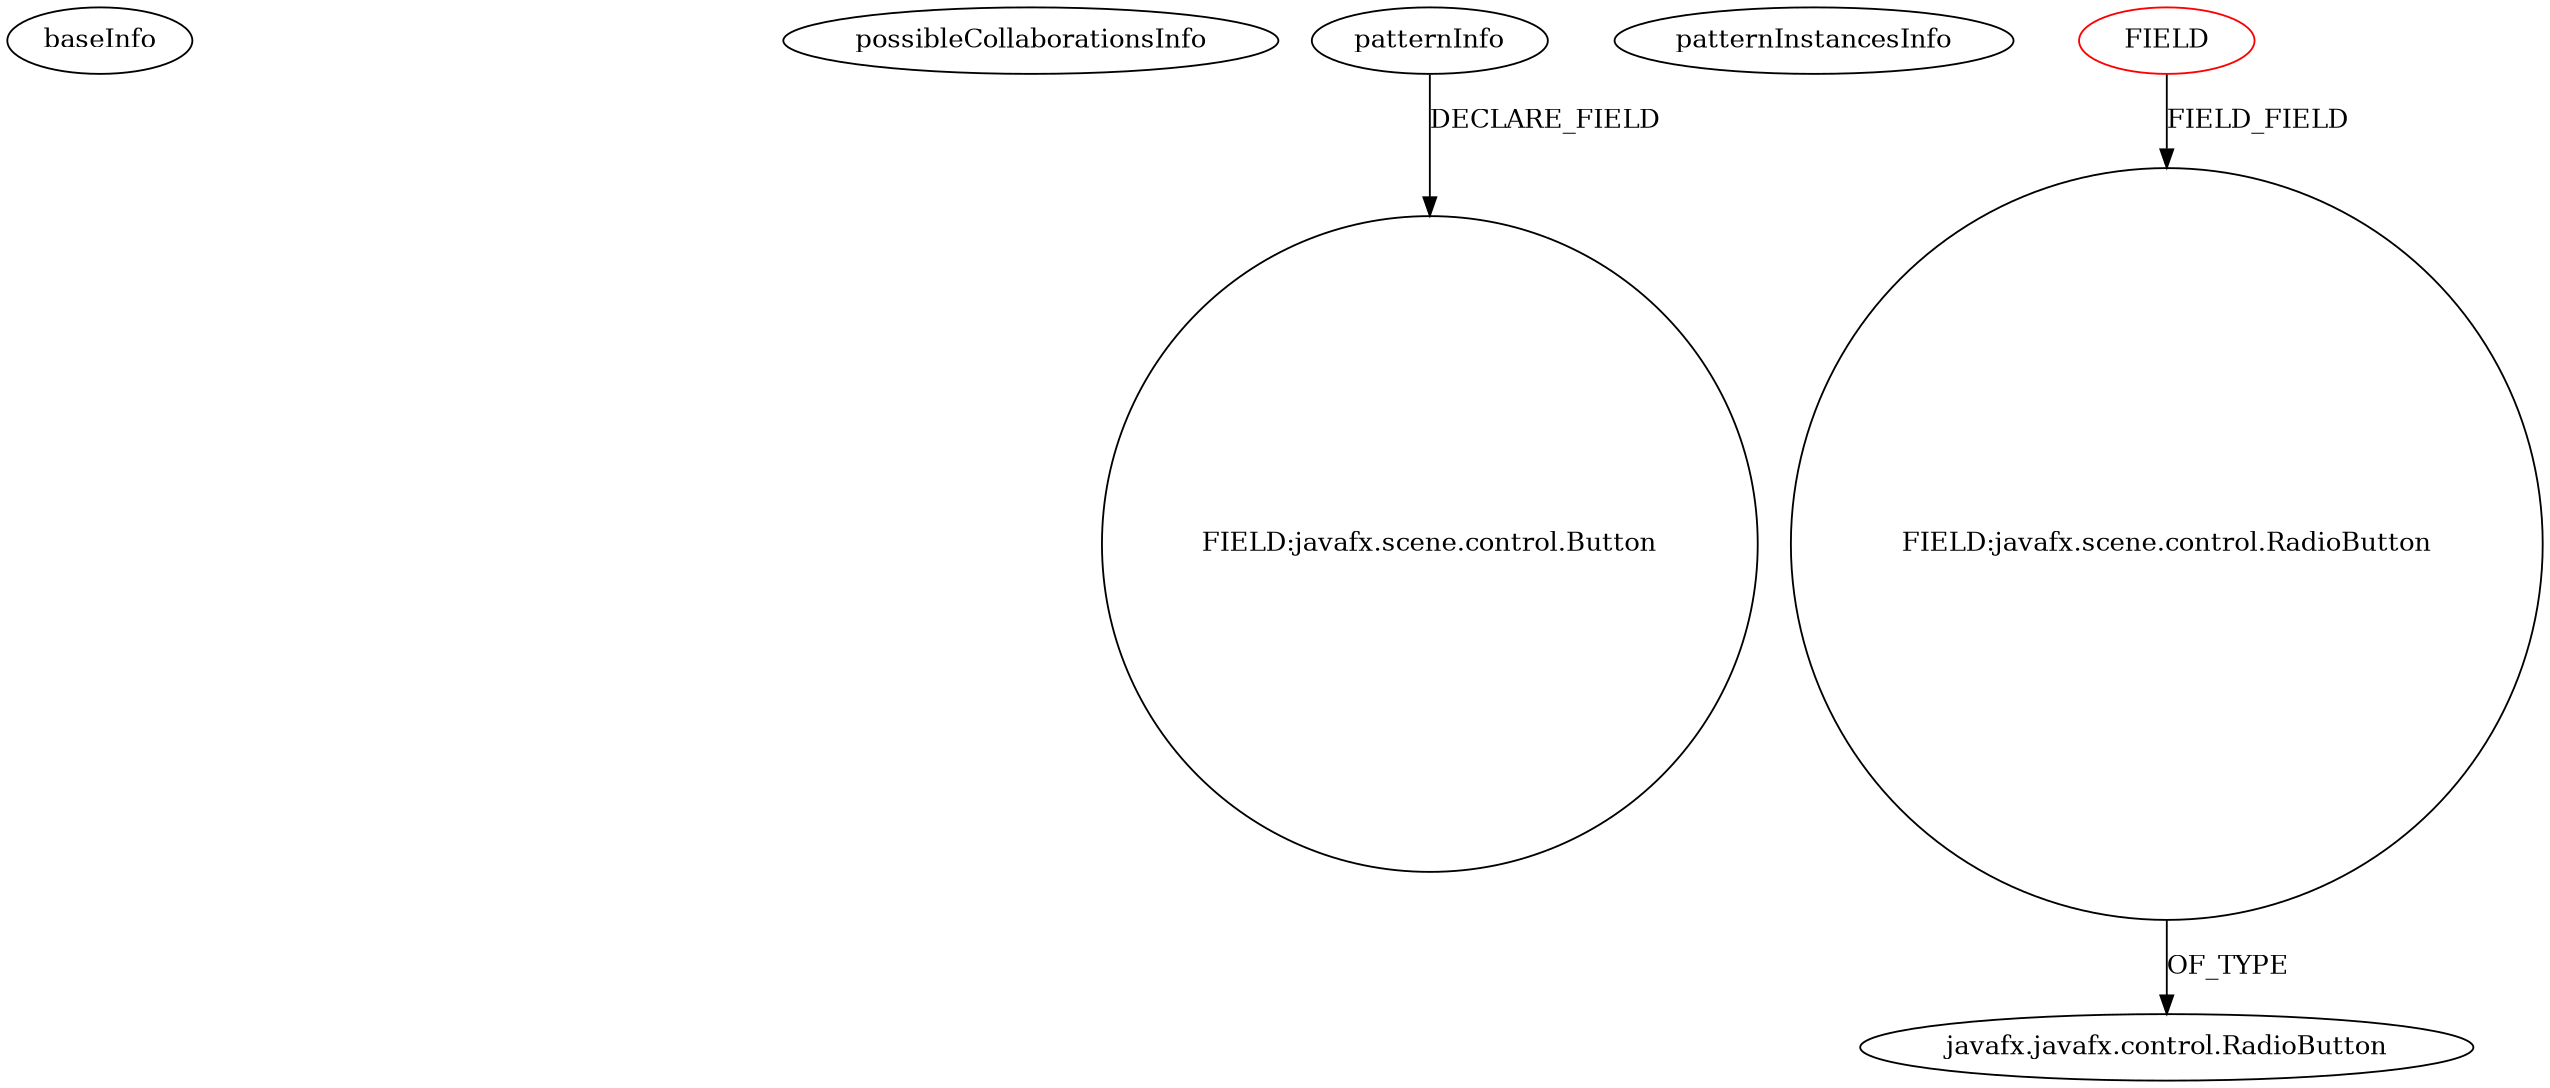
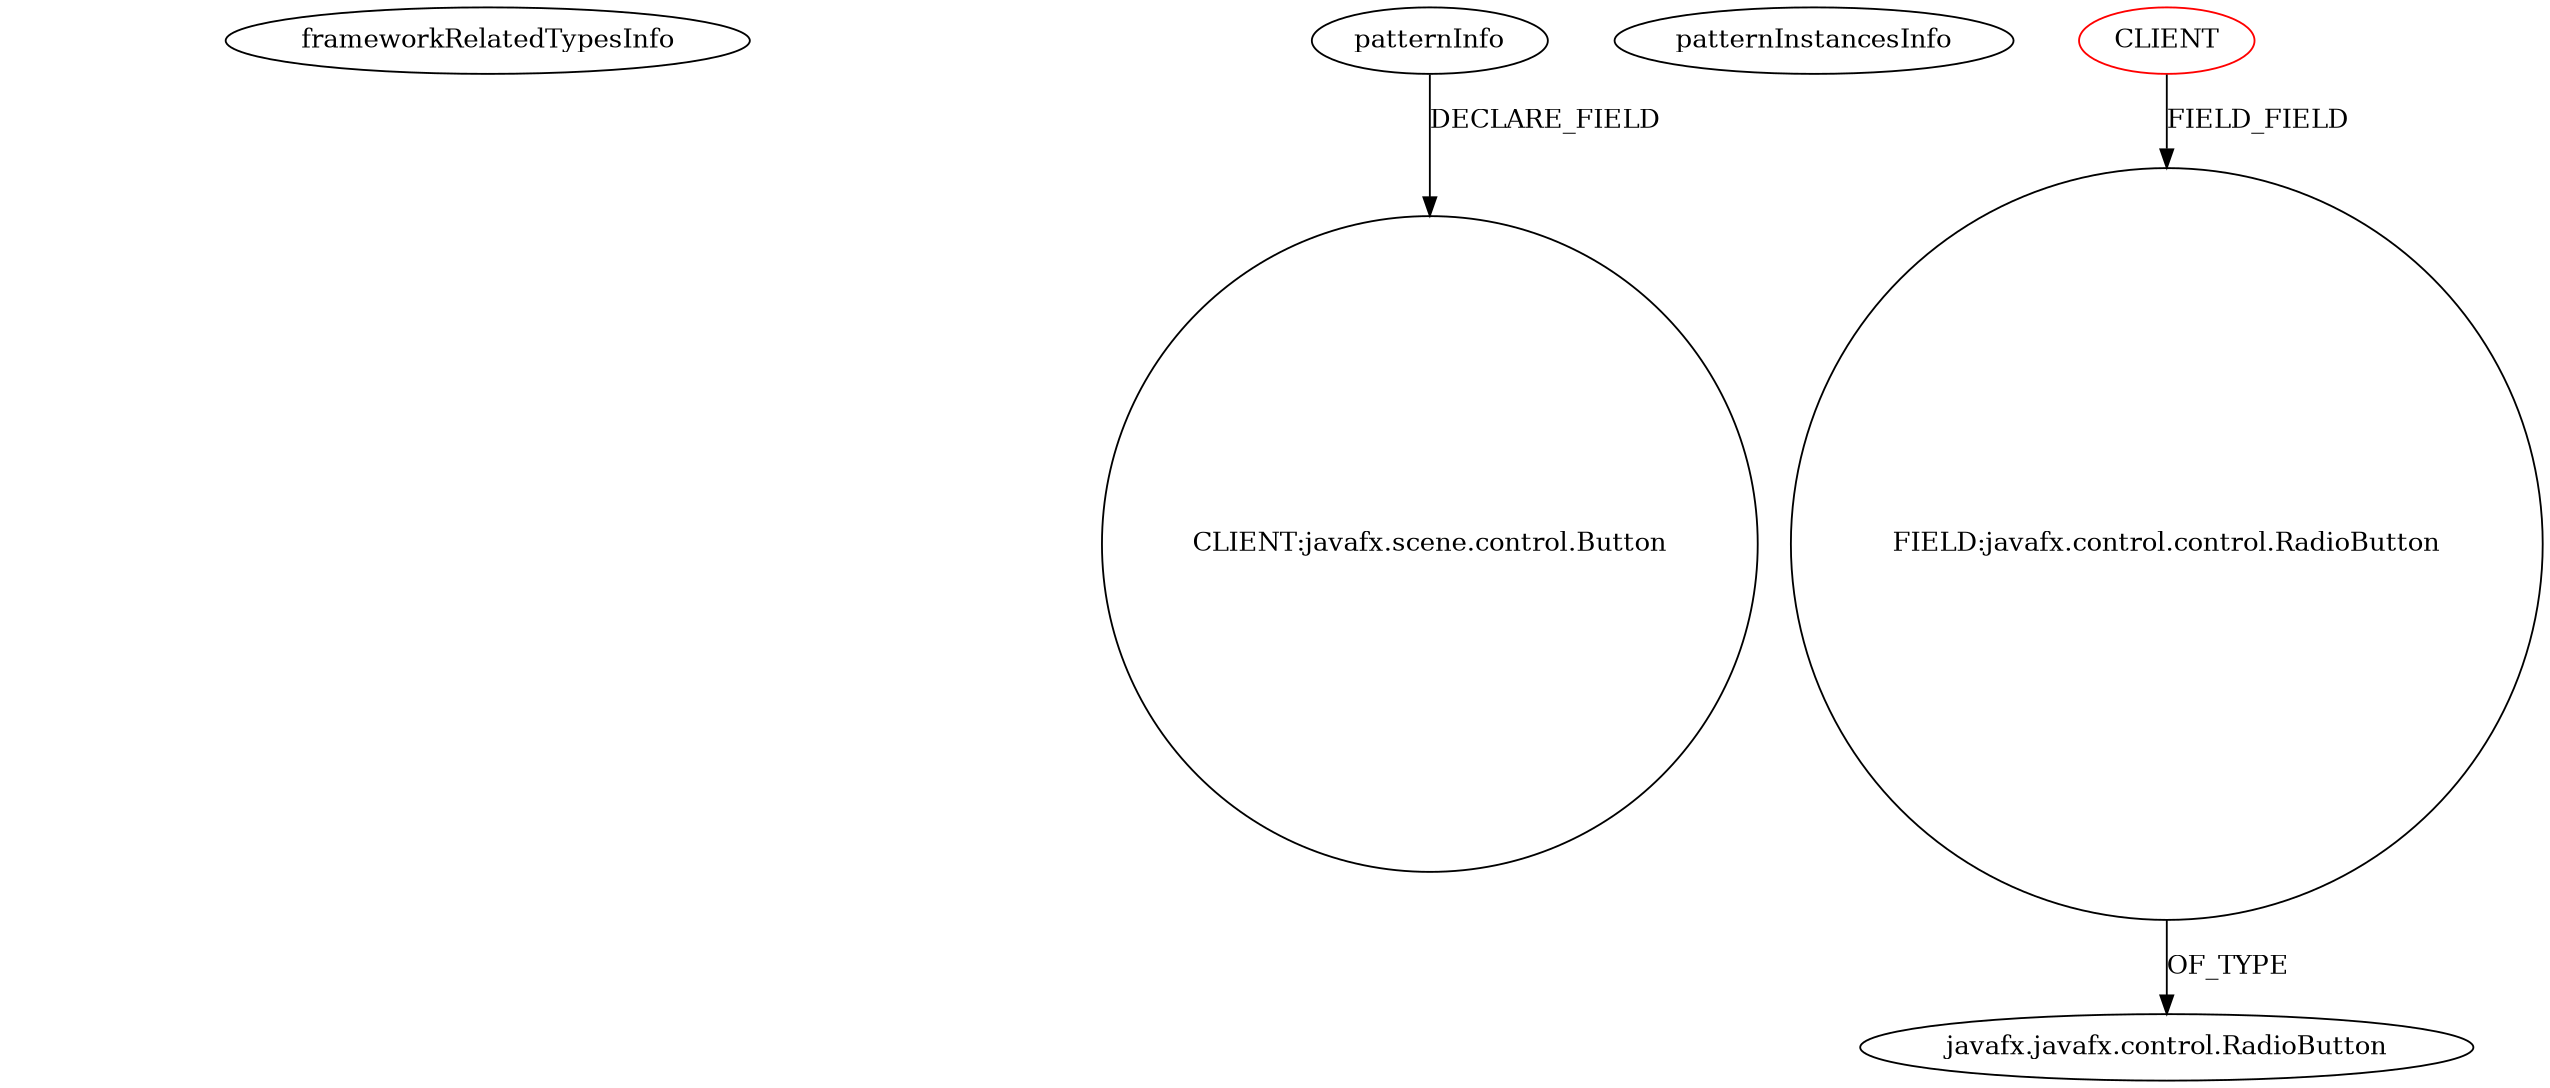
node "baseInfo": removed
node "frameworkRelatedTypesInfo": added
node "possibleCollaborationsInfo": removed
node "FIELD": label "FIELD" -> "CLIENT"
node "FIELD:javafx.scene.control.Button": label "FIELD:javafx.scene.control.Button" -> "CLIENT:javafx.scene.control.Button"
node "FIELD:javafx.scene.control.RadioButton": label "FIELD:javafx.scene.control.RadioButton" -> "FIELD:javafx.control.control.RadioButton"
